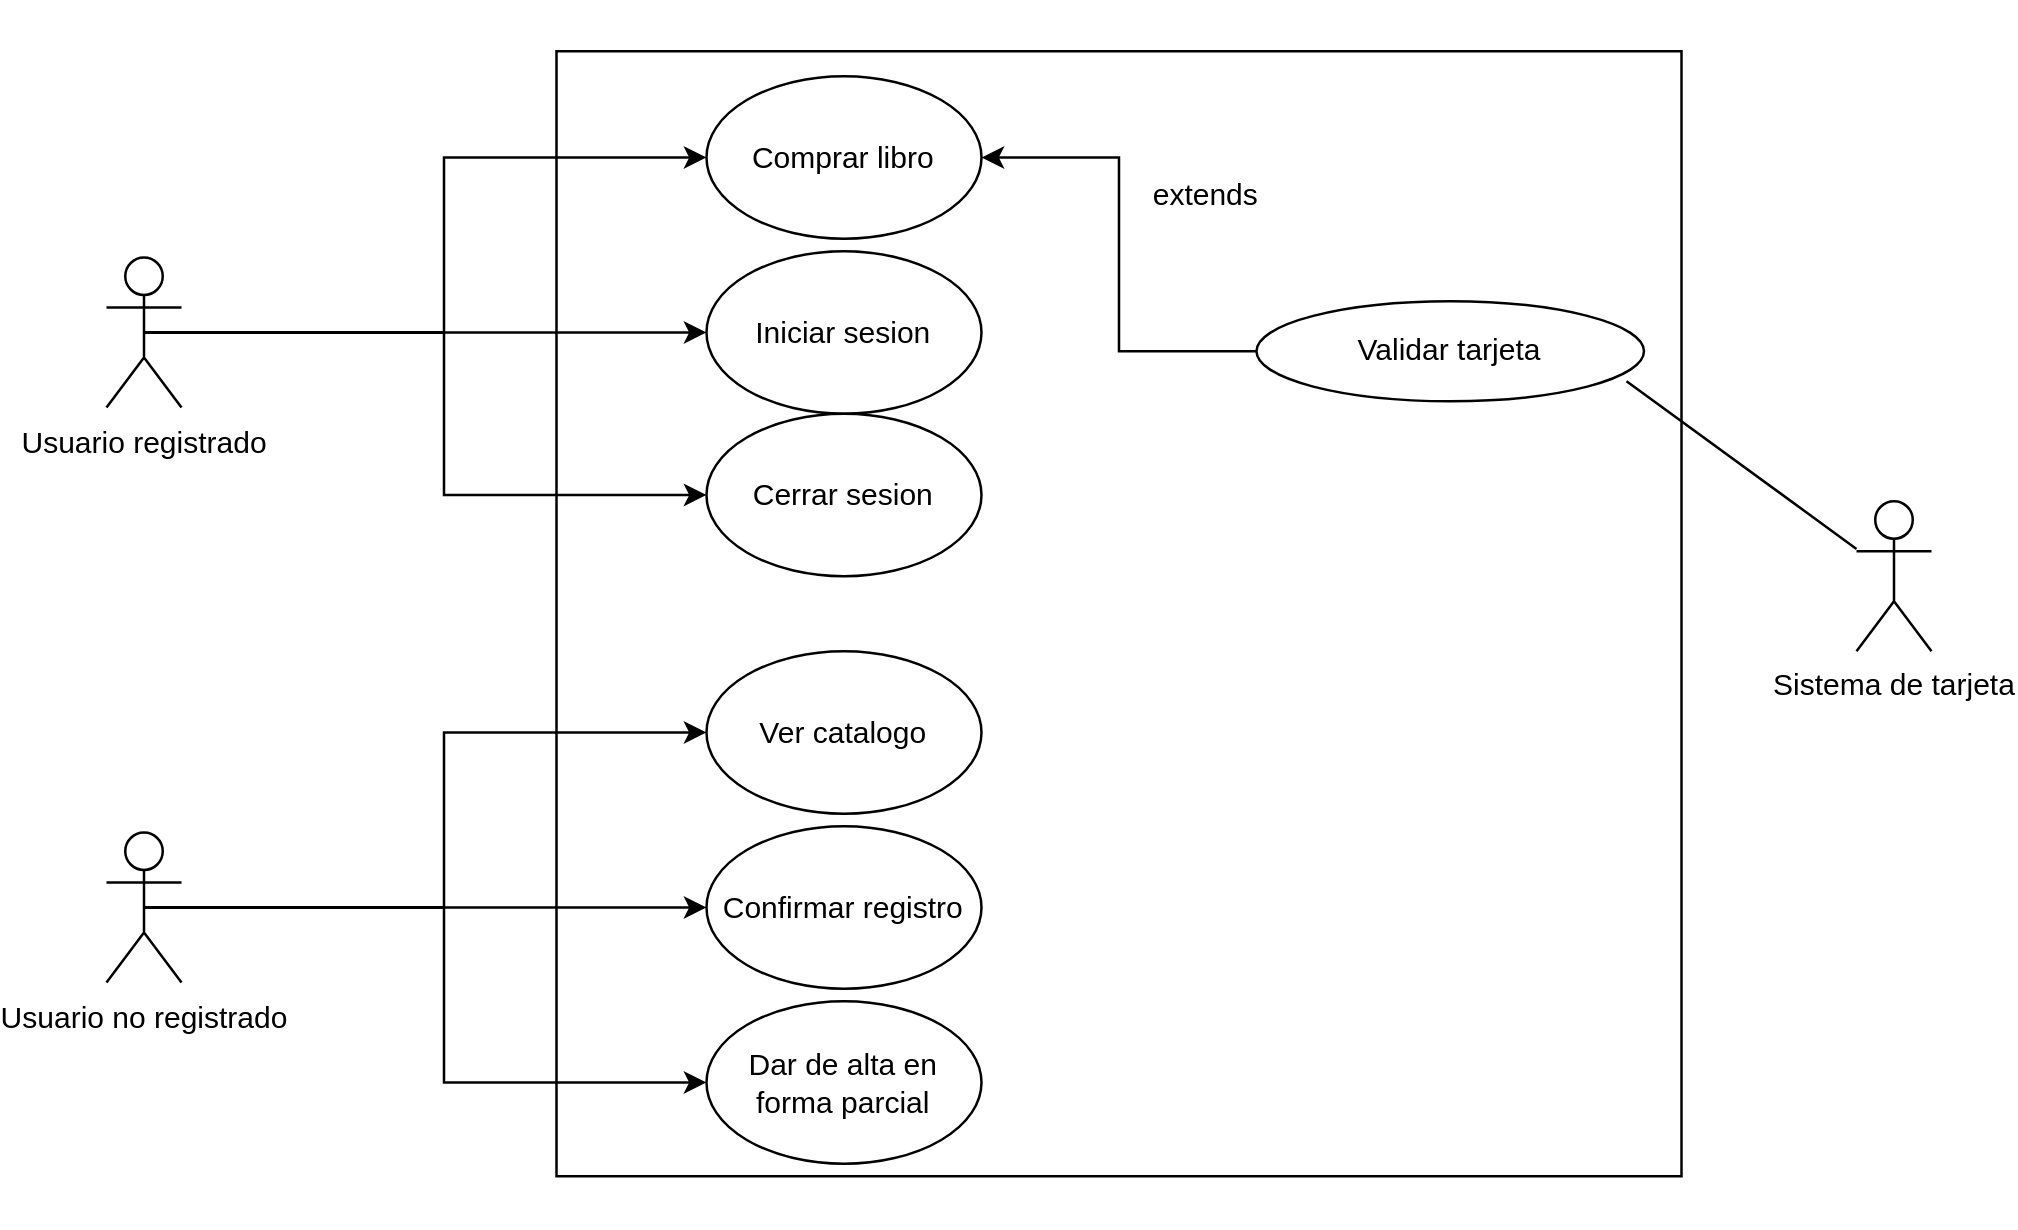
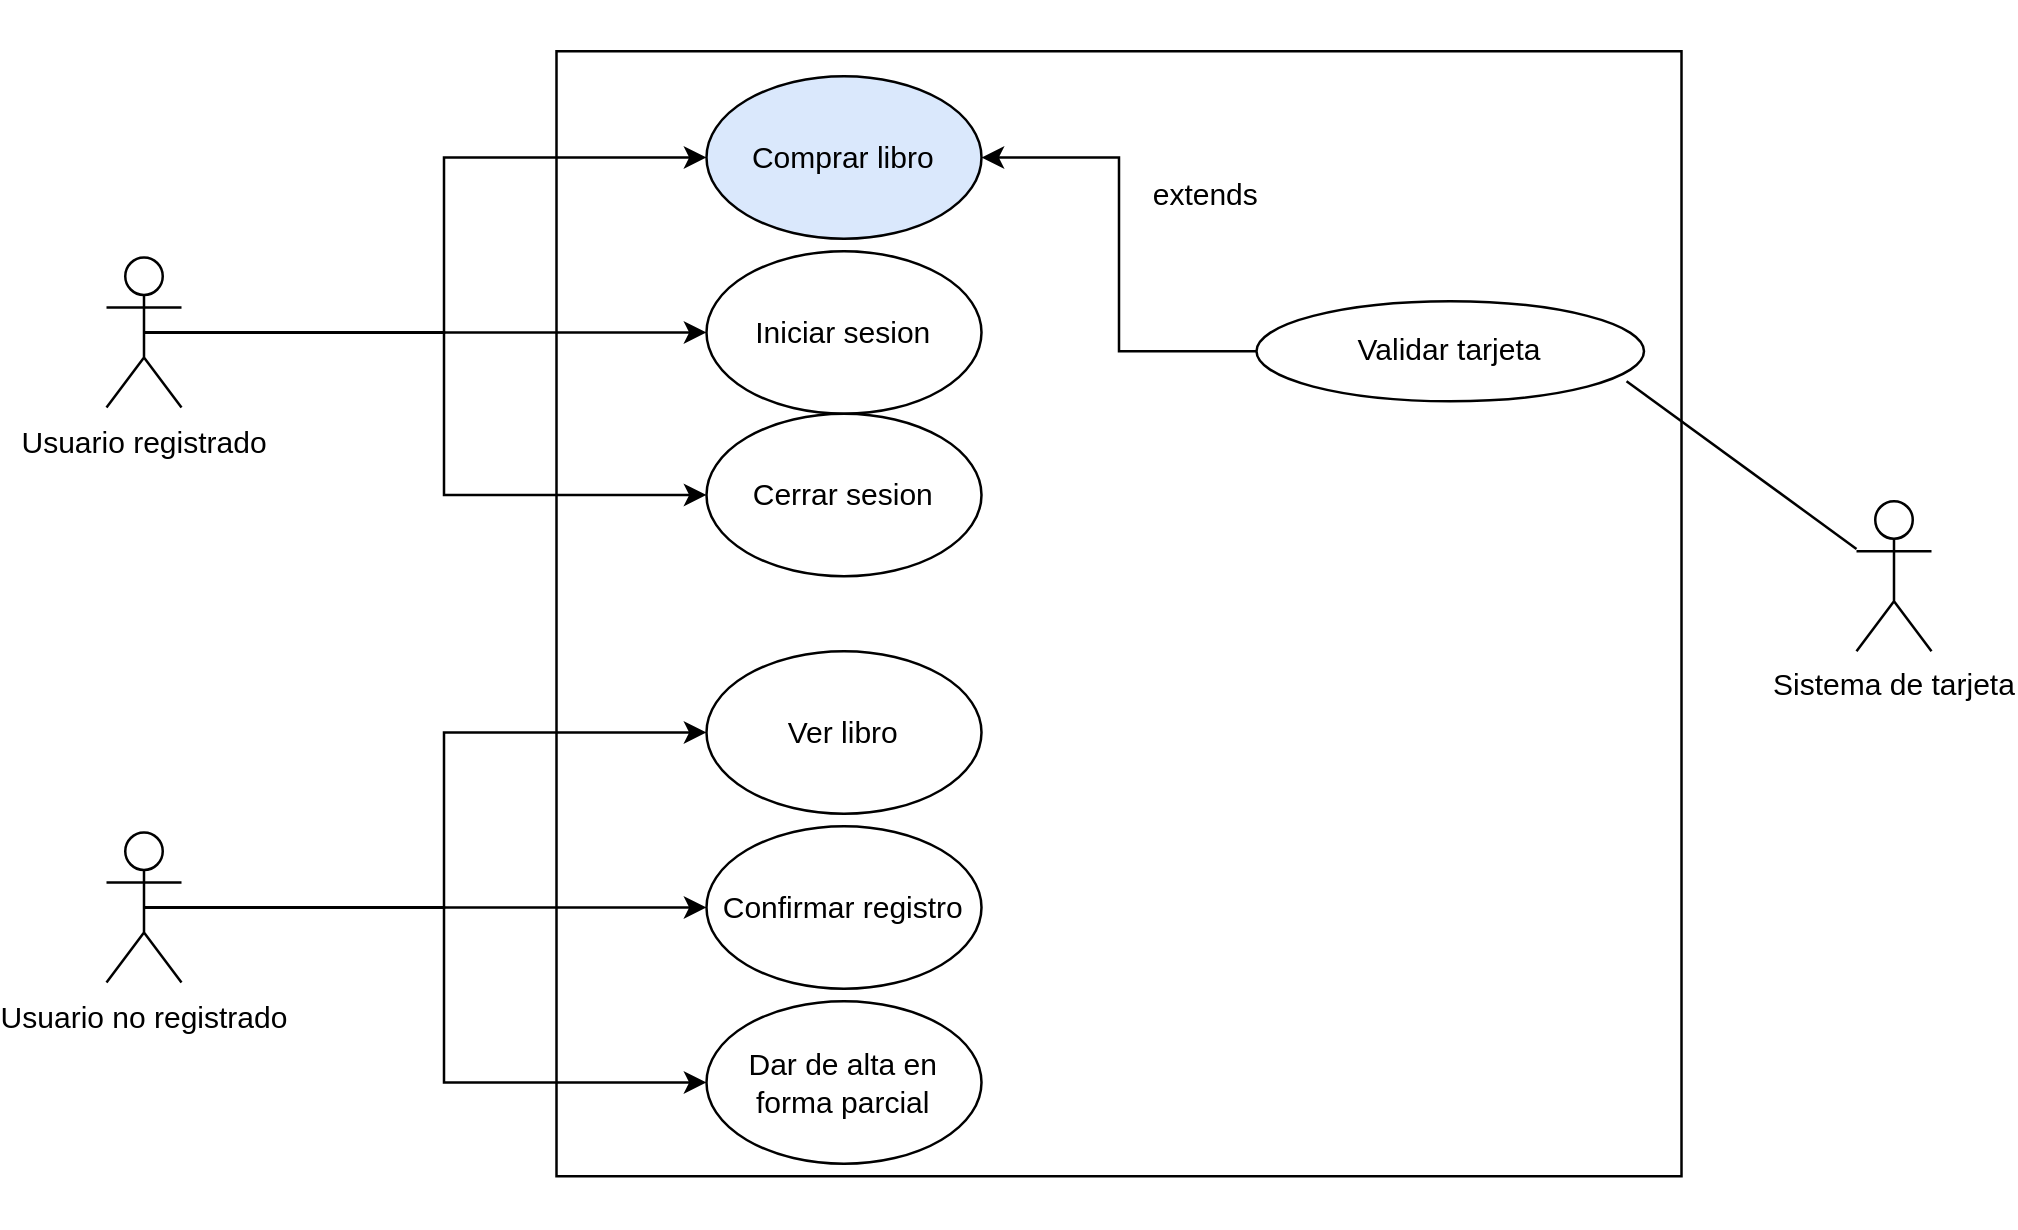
node "Comprar libro": fillcolor #ffffff -> #dae8fc
node "Ver catalogo": label "Ver catalogo" -> "Ver libro"
